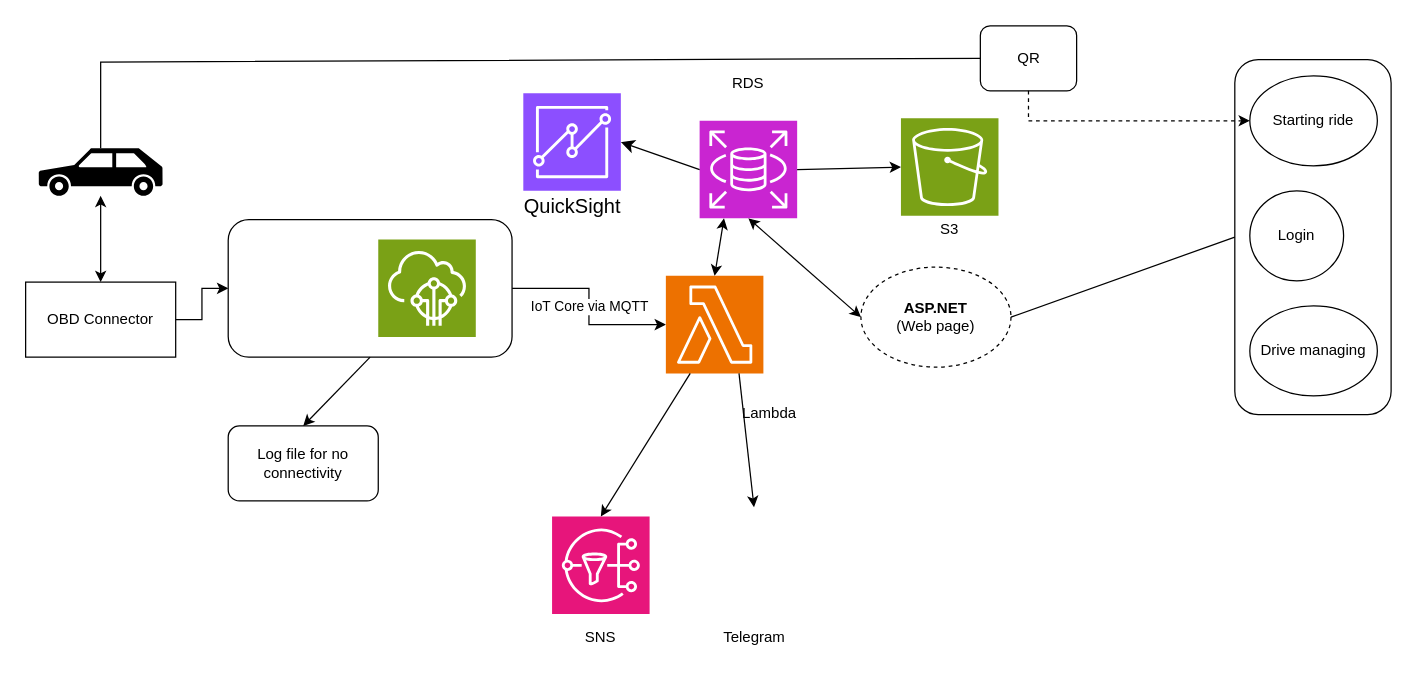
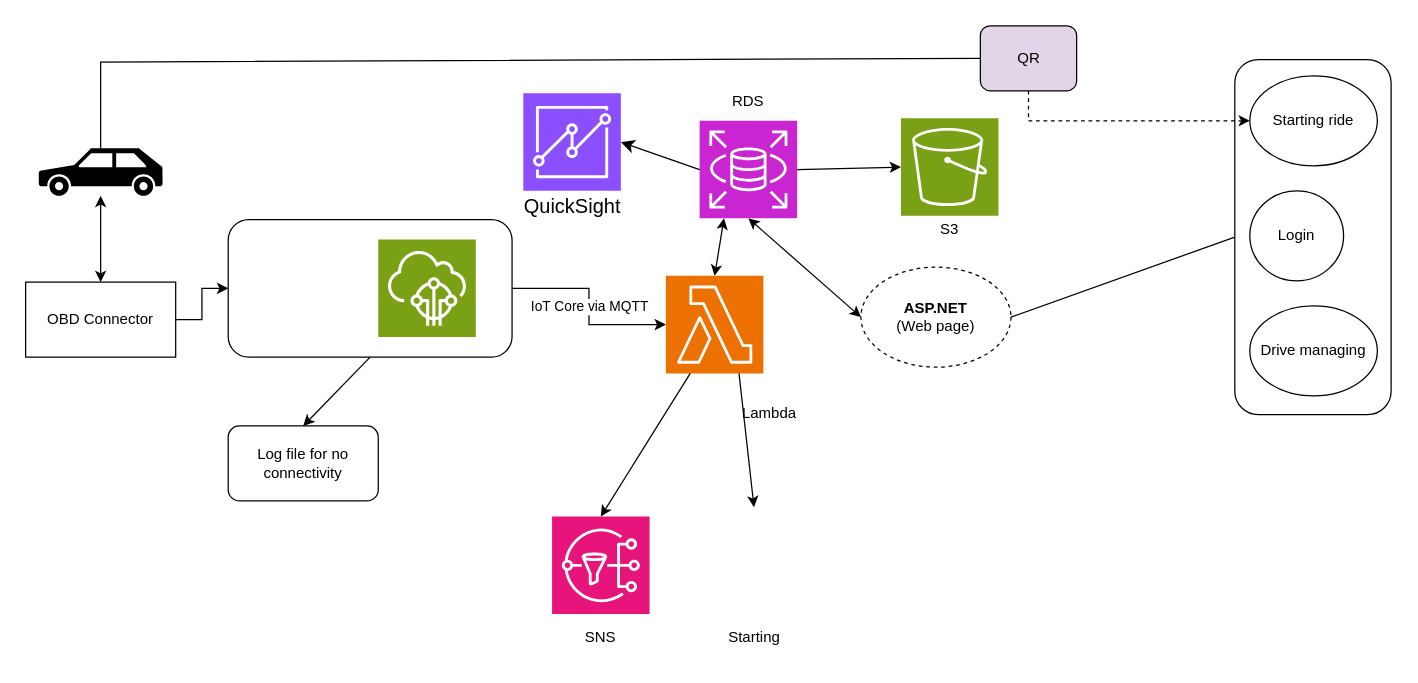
node "QR": fillcolor #ffffff -> #e1d5e7
node "RDS": moved (748, 83) -> (748, 102)
node "Telegram": label "Telegram" -> "Starting"
